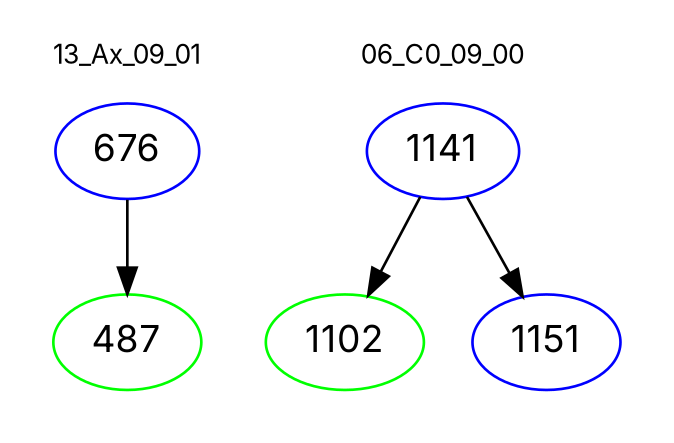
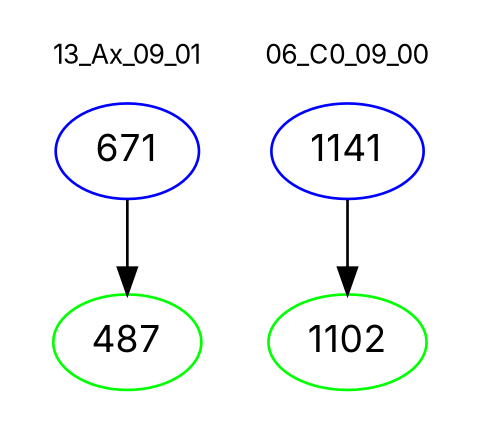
node "676": label "676" -> "671"
node "1151": removed
